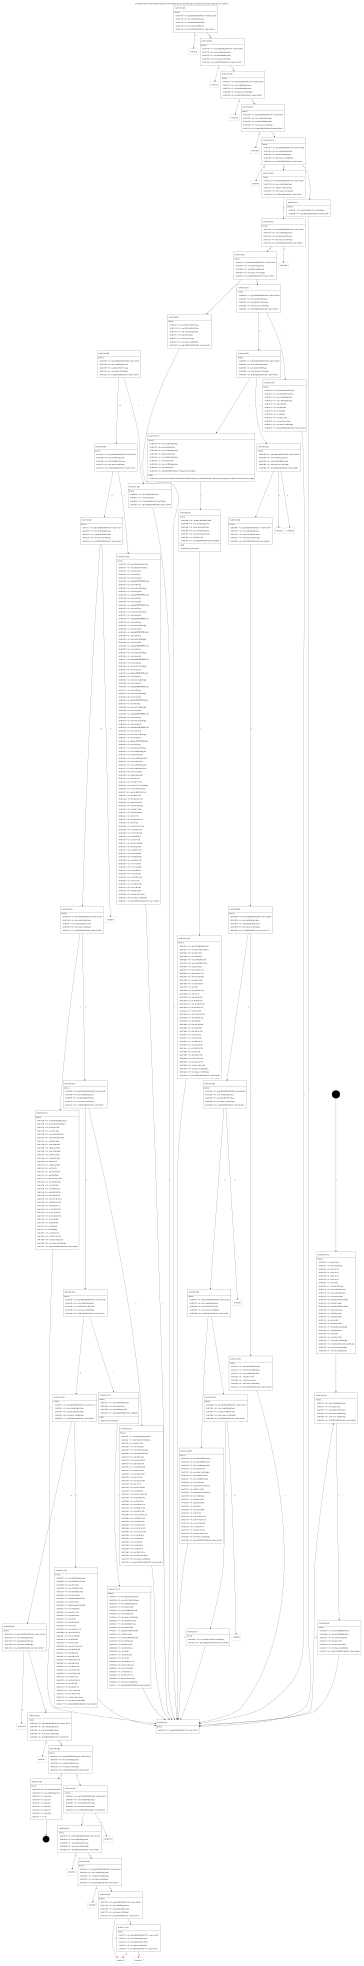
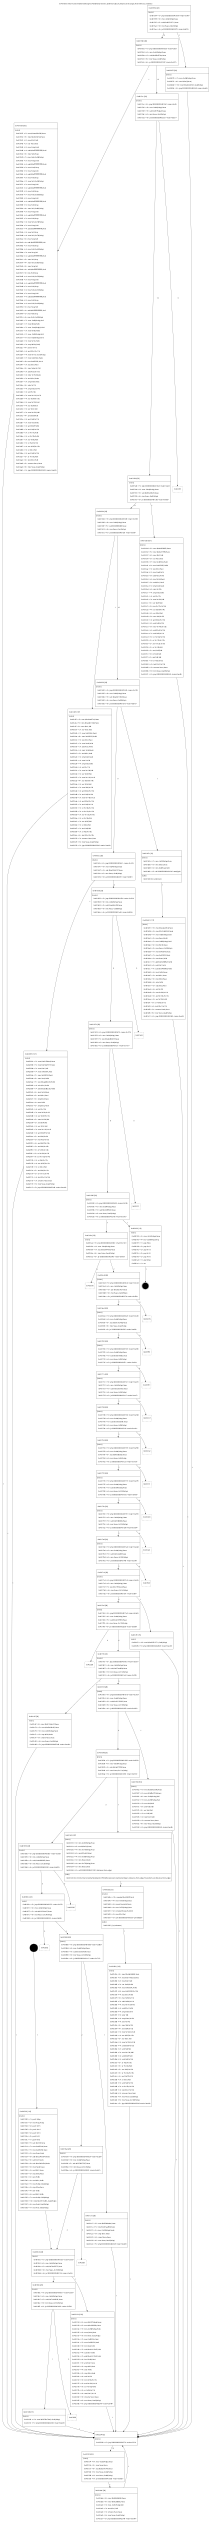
edge "0x4017a8 [28]" -> "0x401df1 [15]": now "0x4017c4 [28]" -> "0x401df1 [15]"
edge "0x401850 [28]" -> "0x402052": now "0x40186c [28]" -> "0x402052"
edge "0x401500 [116]" -> "0x401574 [32]": now "0x401500 [116]" -> "0x4018c0 [28]"
edge "0x40171c [28]" -> "0x401f31": now "0x40171c [28]" -> "0x401738 [28]"
